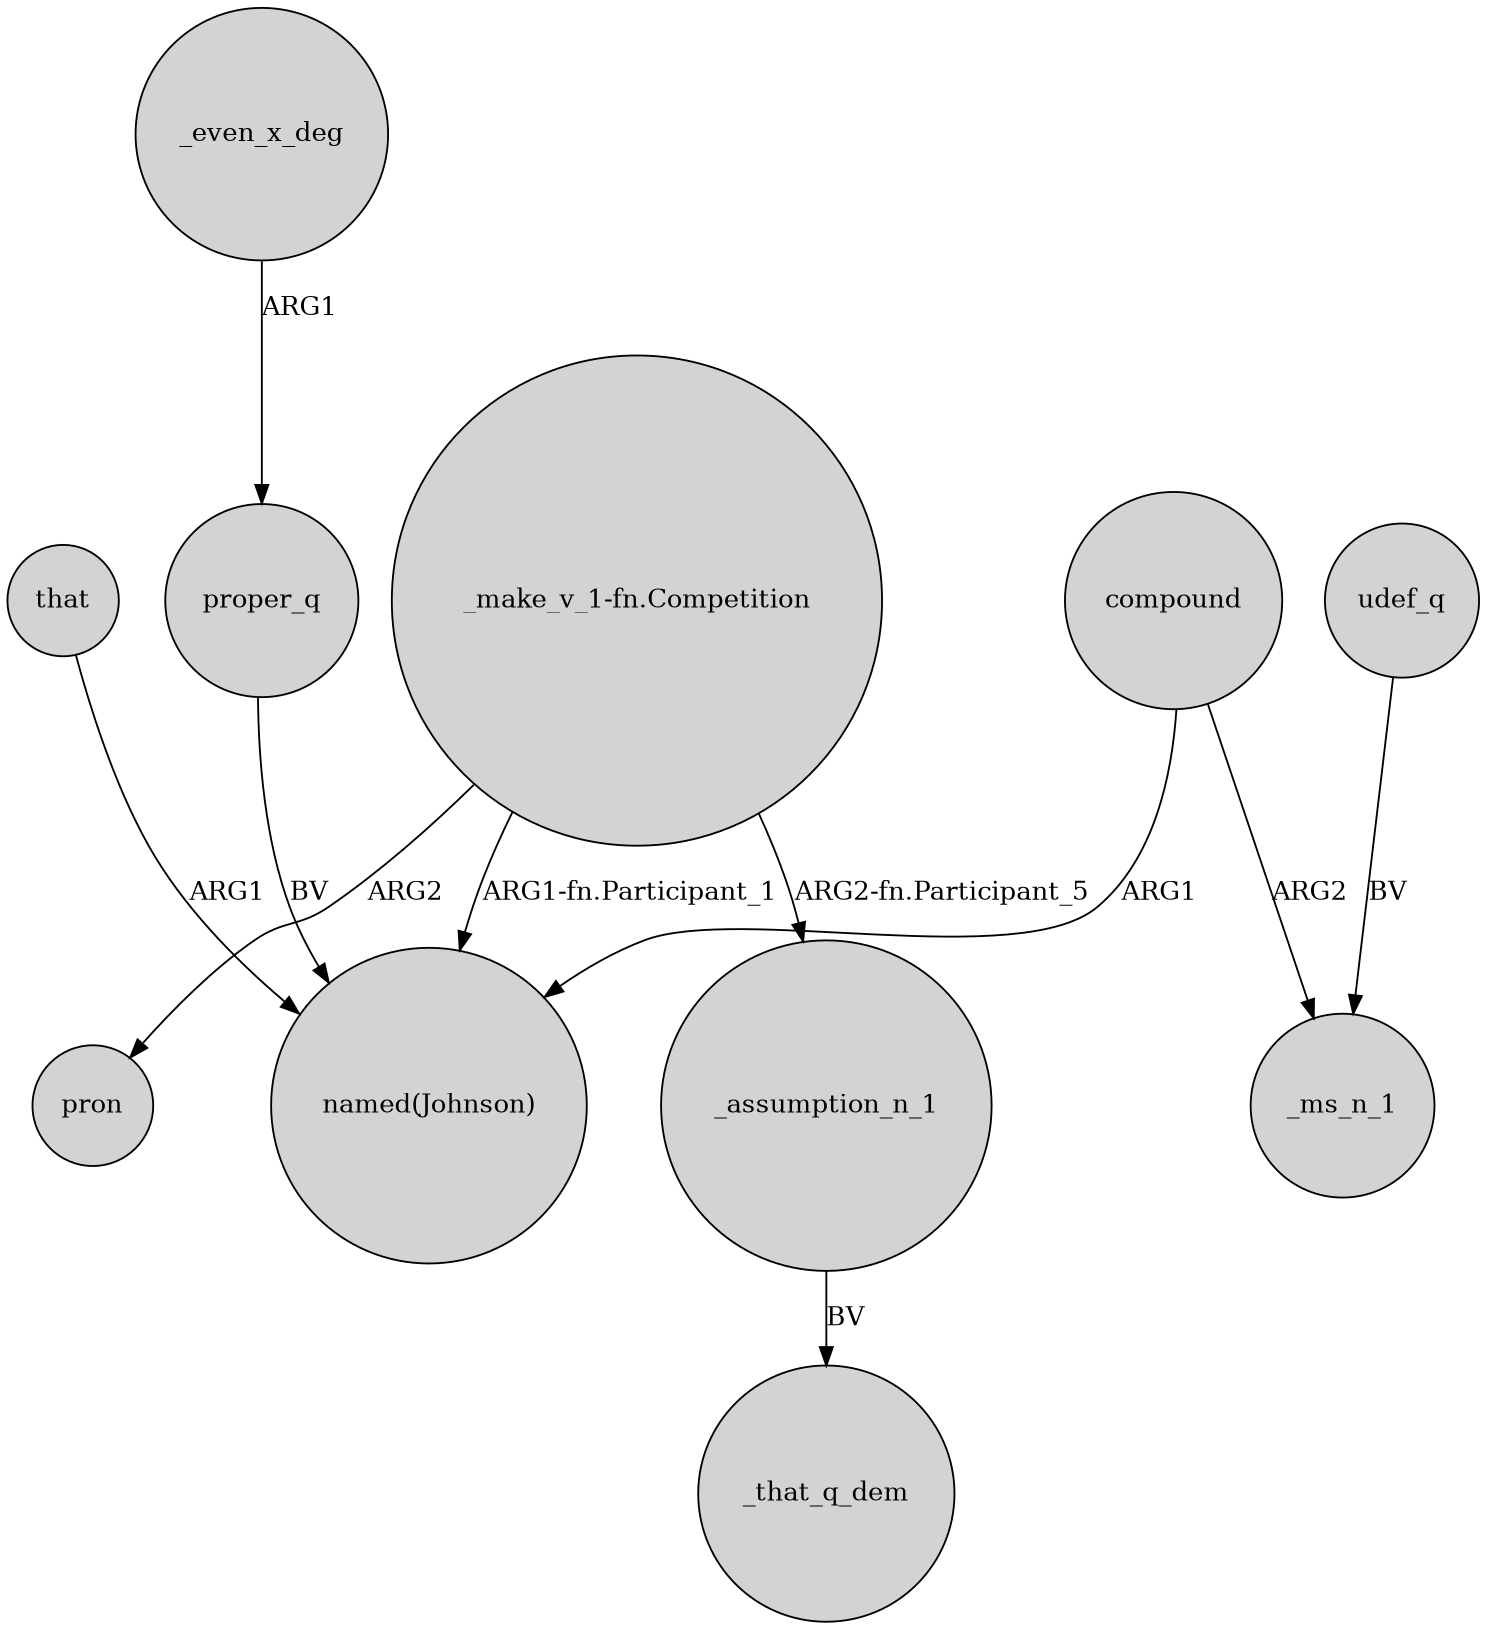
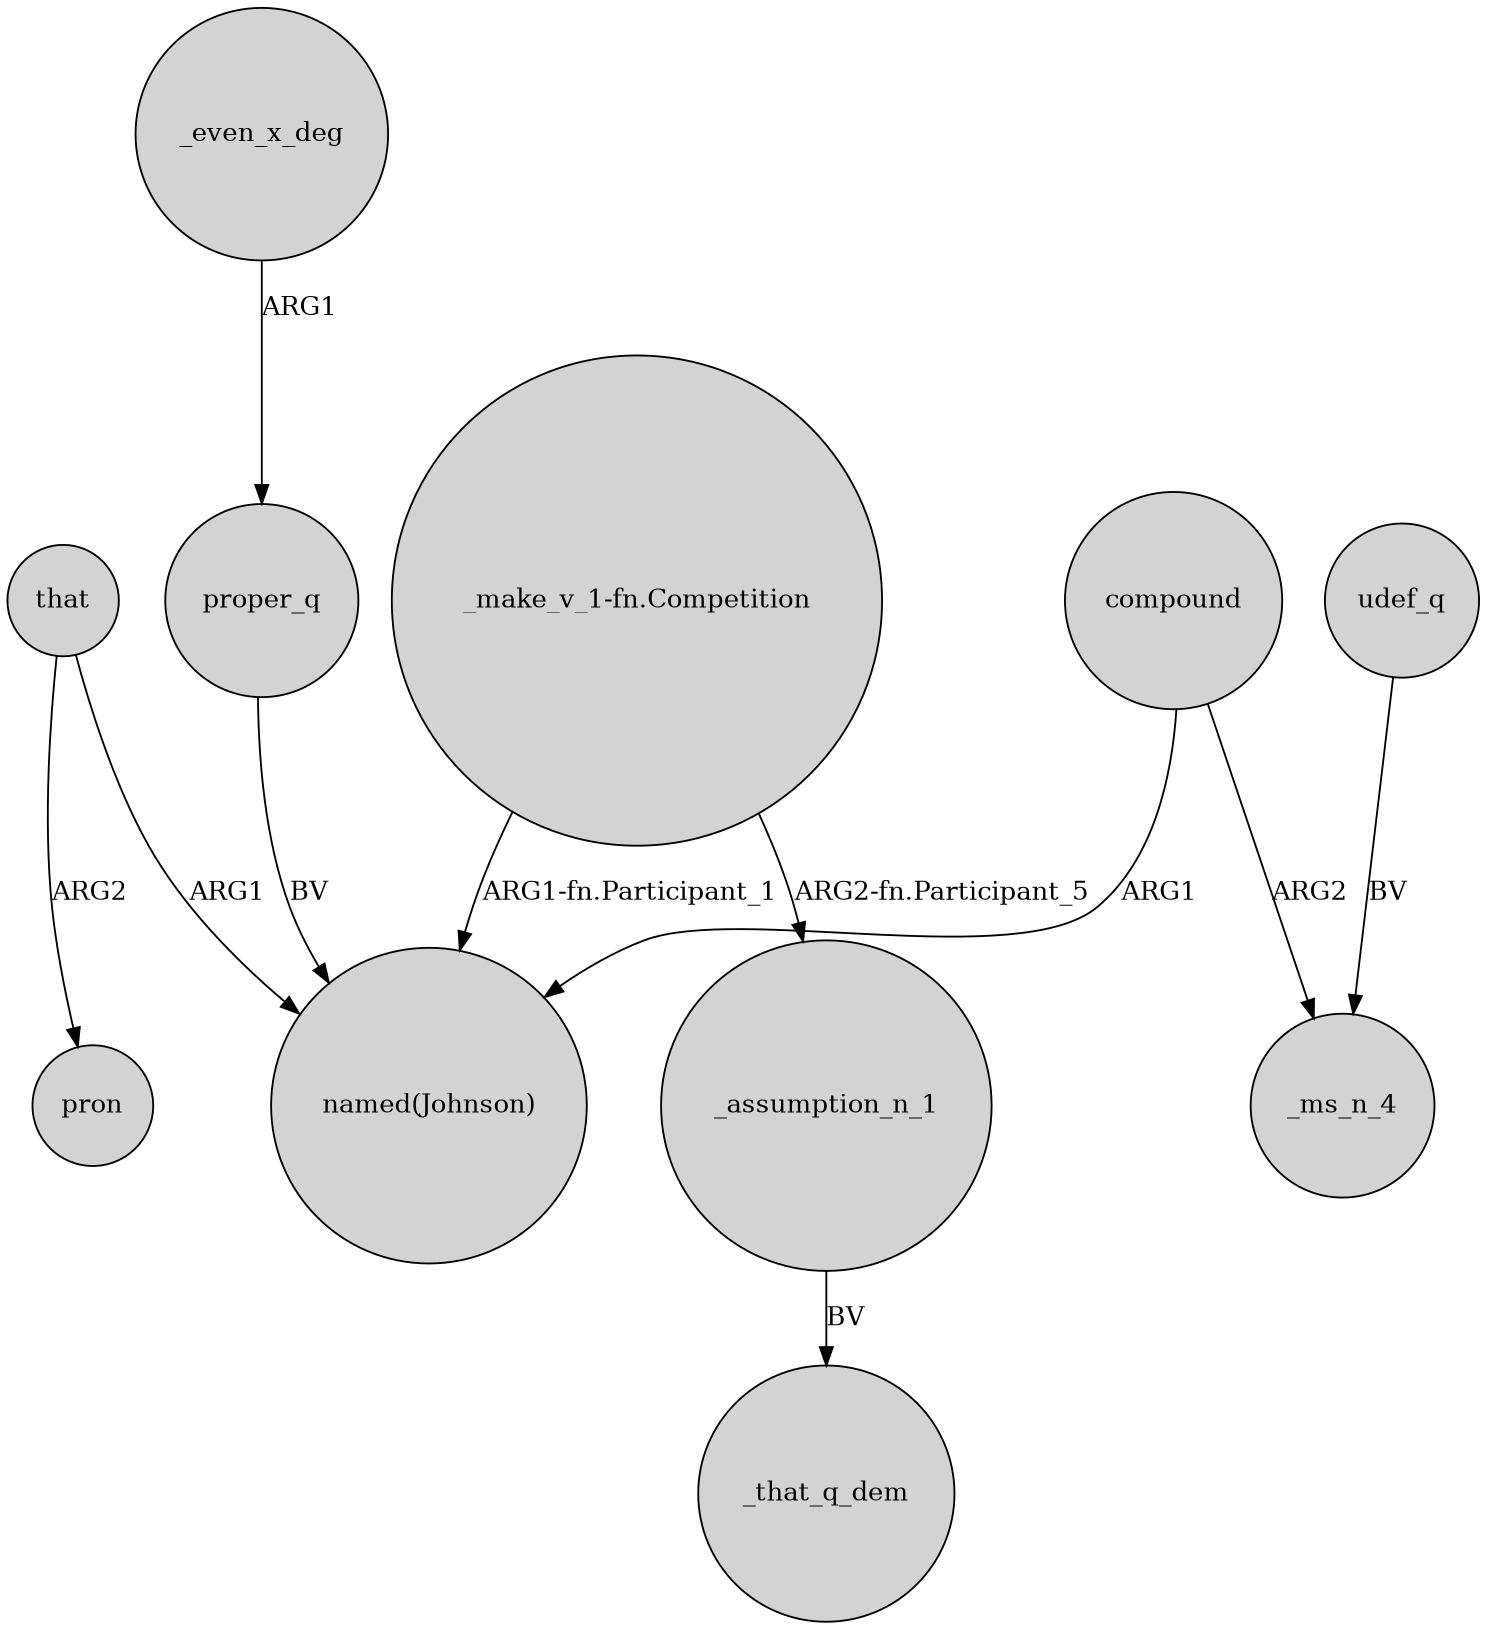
edge "_make_v_1-fn.Competition" -> "pron": now "that" -> "pron"
node "_ms_n_1": label "_ms_n_1" -> "_ms_n_4"
